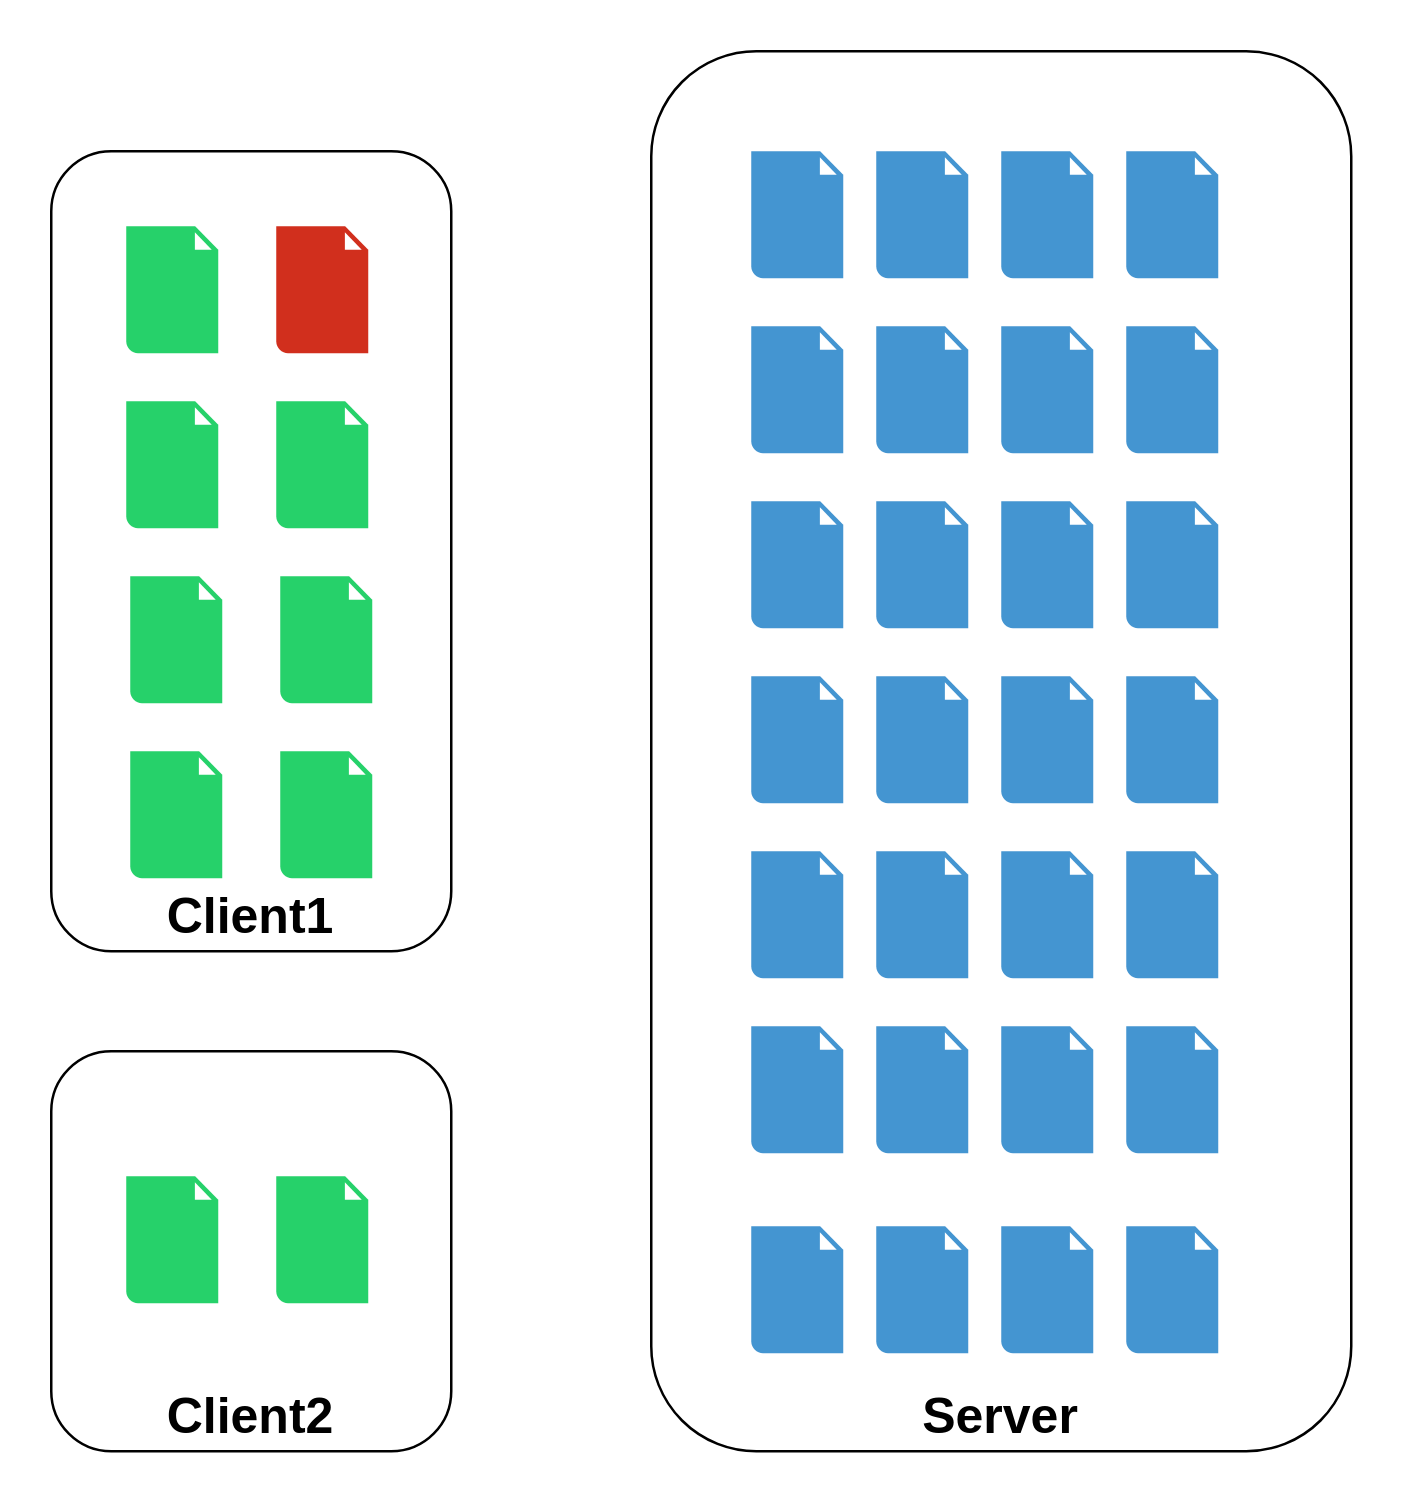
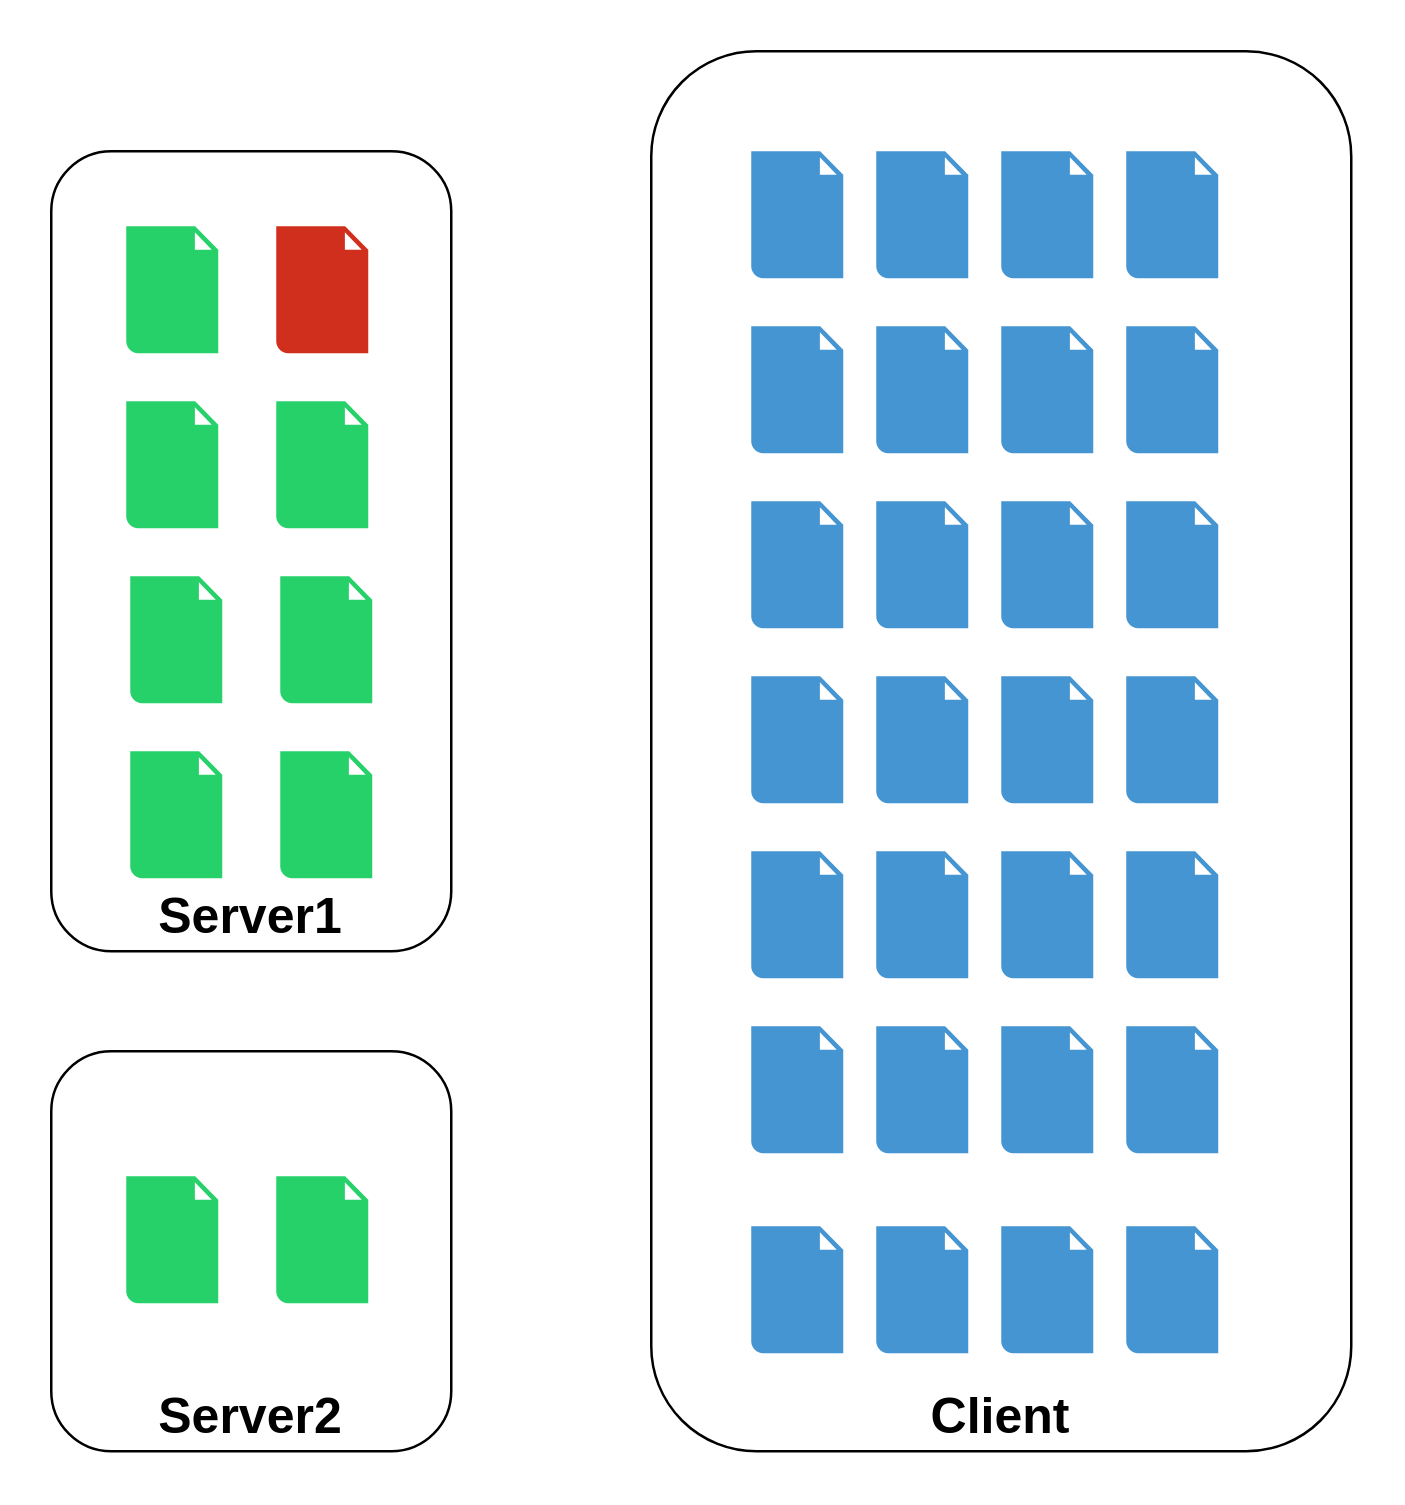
node "Client1": label "Client1" -> "Server1"
node "Client2": label "Client2" -> "Server2"
node "Server": label "Server" -> "Client"
